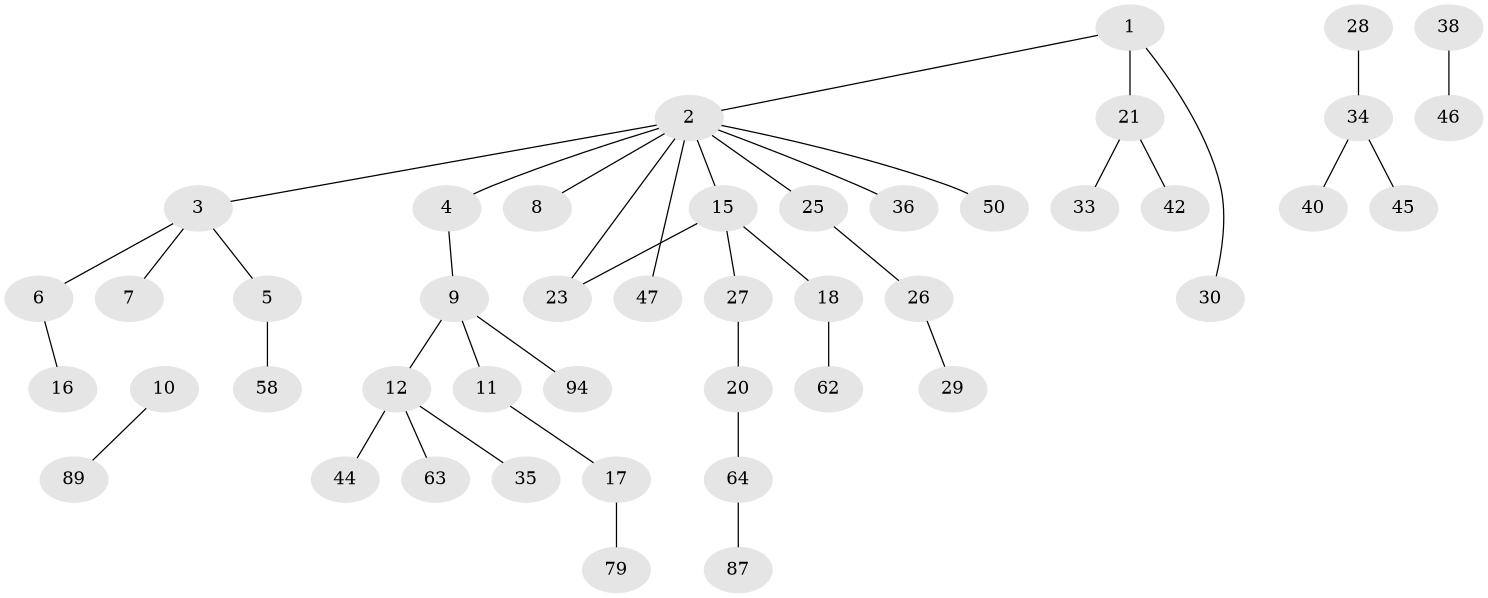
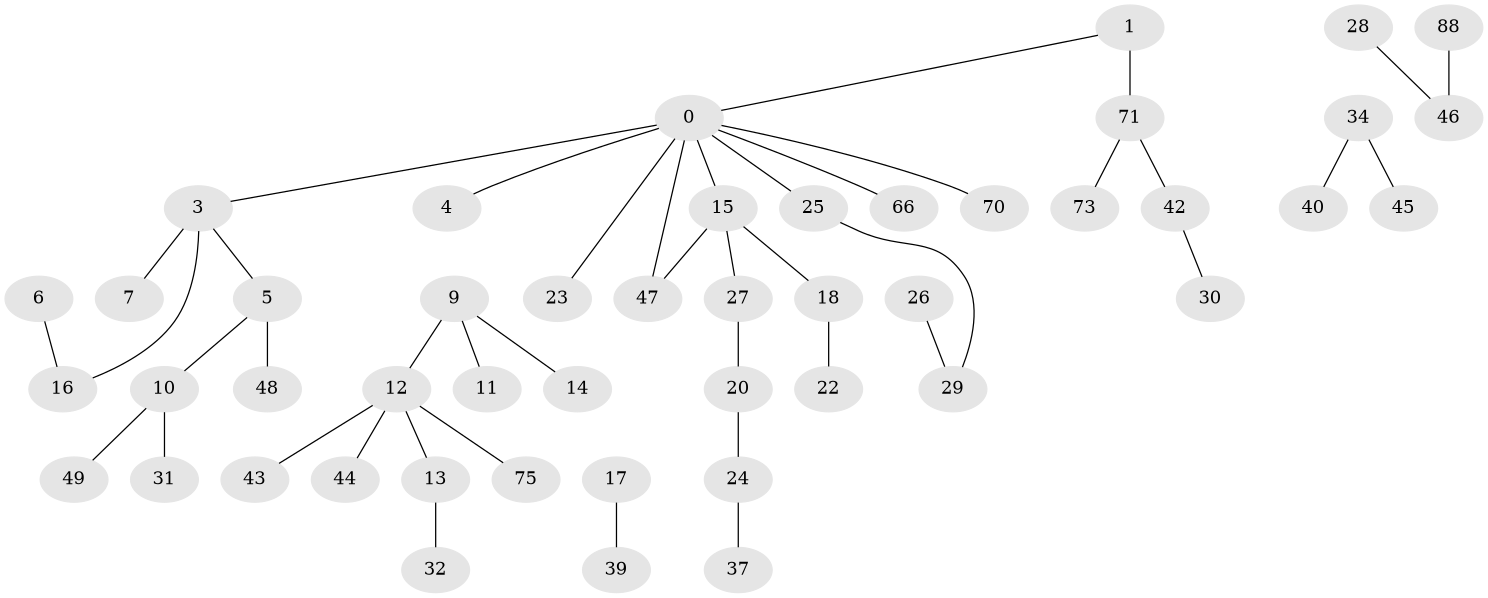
node "38": label "38" -> "88"
edge "28" -- "34": now "28" -- "46"
node "2": label "2" -> "0"
node "21": label "21" -> "71"
edge "1" -- "30": now "42" -- "30"
node "8": removed
node "36": label "36" -> "66"
node "50": label "50" -> "70"
node "33": label "33" -> "73"
edge "3" -- "6": now "3" -- "16"
edge "4" -- "9": removed
edge "15" -- "23": now "15" -- "47"
edge "25" -- "26": now "25" -- "29"
edge "5" -- "10": added
node "58": label "58" -> "48"
node "94": label "94" -> "14"
node "62": label "62" -> "22"
edge "11" -- "17": removed
node "89": label "89" -> "49"
node "31": added
node "43": added
node "63": label "63" -> "13"
node "35": label "35" -> "75"
node "64": label "64" -> "24"
node "32": added
node "79": label "79" -> "39"
node "87": label "87" -> "37"
